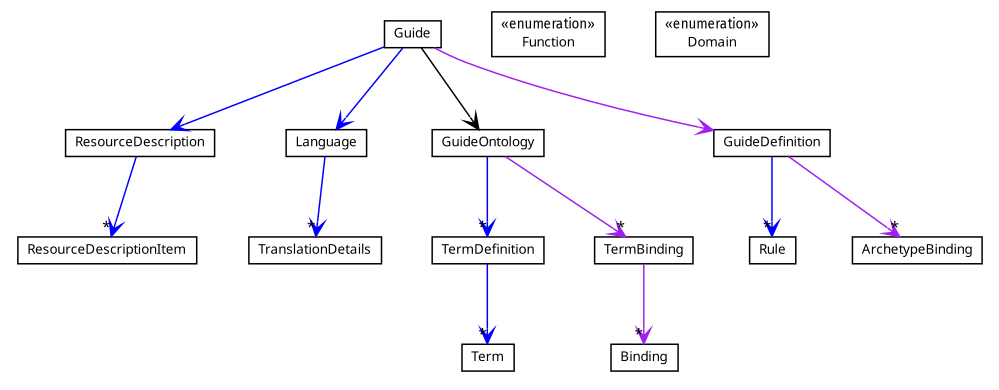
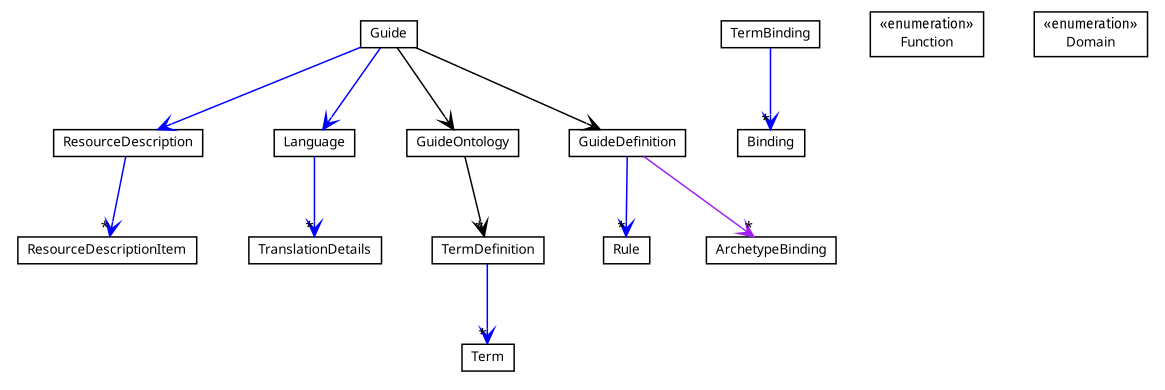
edge "Guide" -> "GuideDefinition": color purple -> black
edge "GuideOntology" -> "TermDefinition": color blue -> black
edge "GuideOntology" -> "TermBinding": removed
edge "TermBinding" -> "Binding": color purple -> blue
